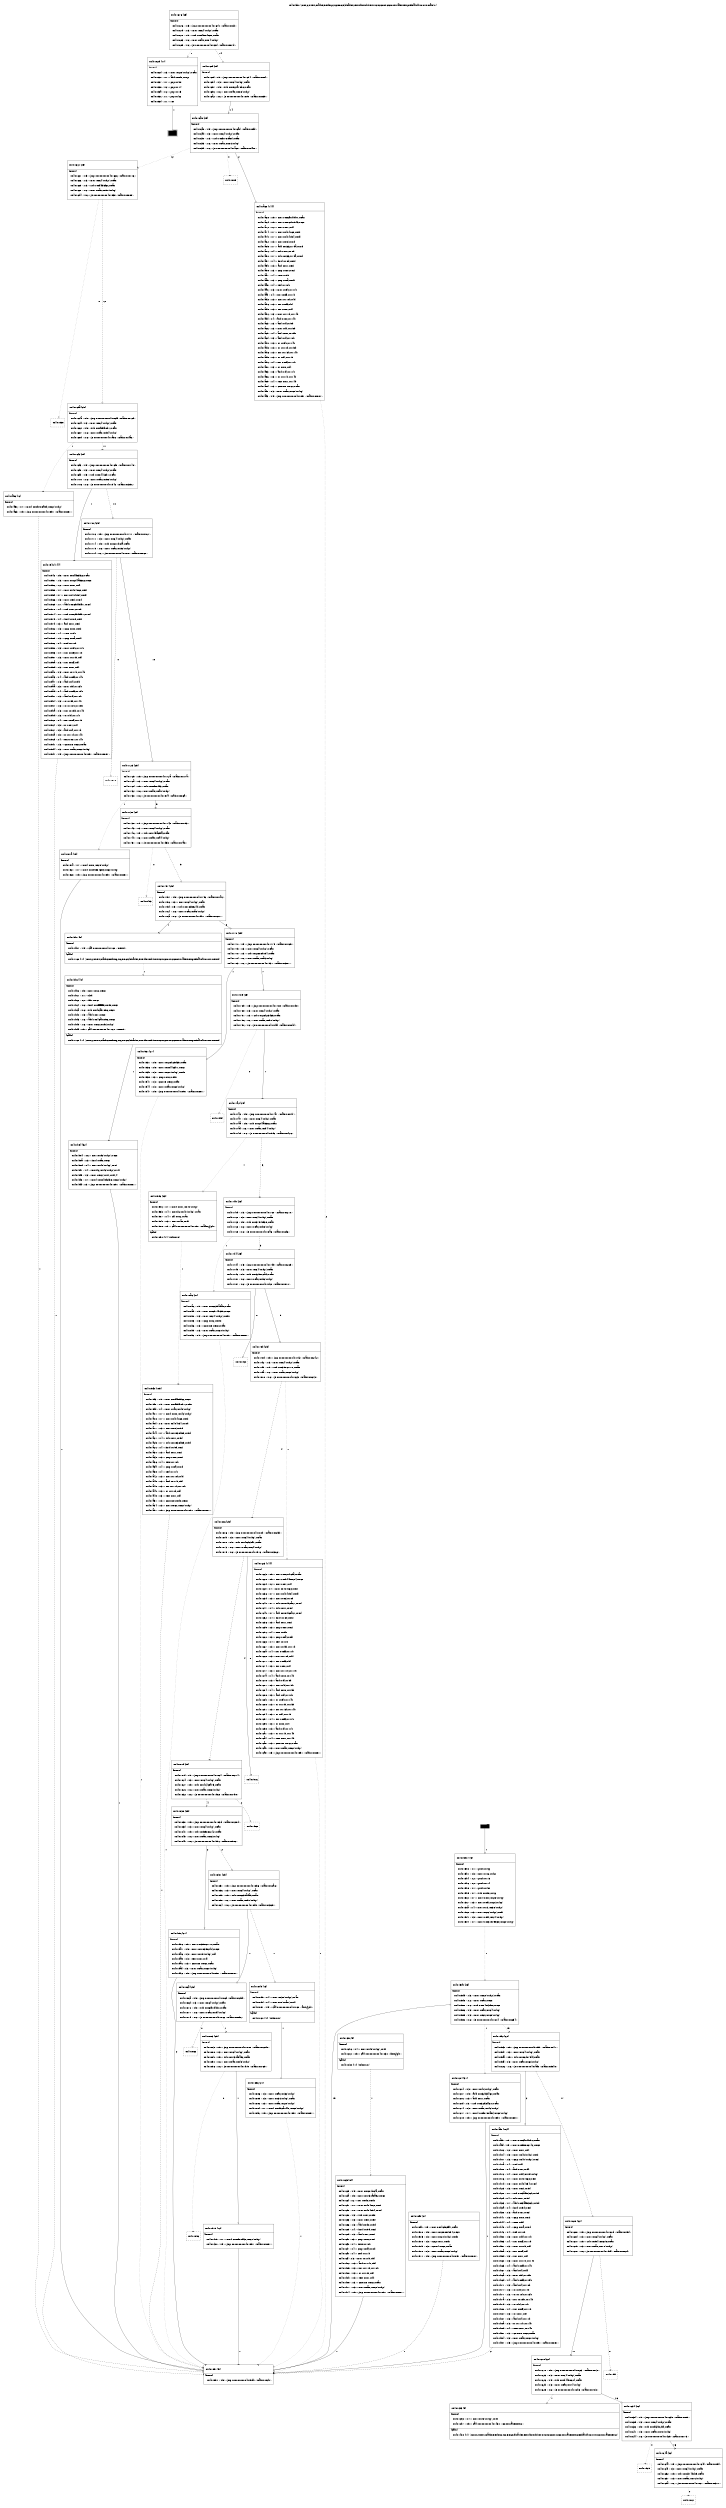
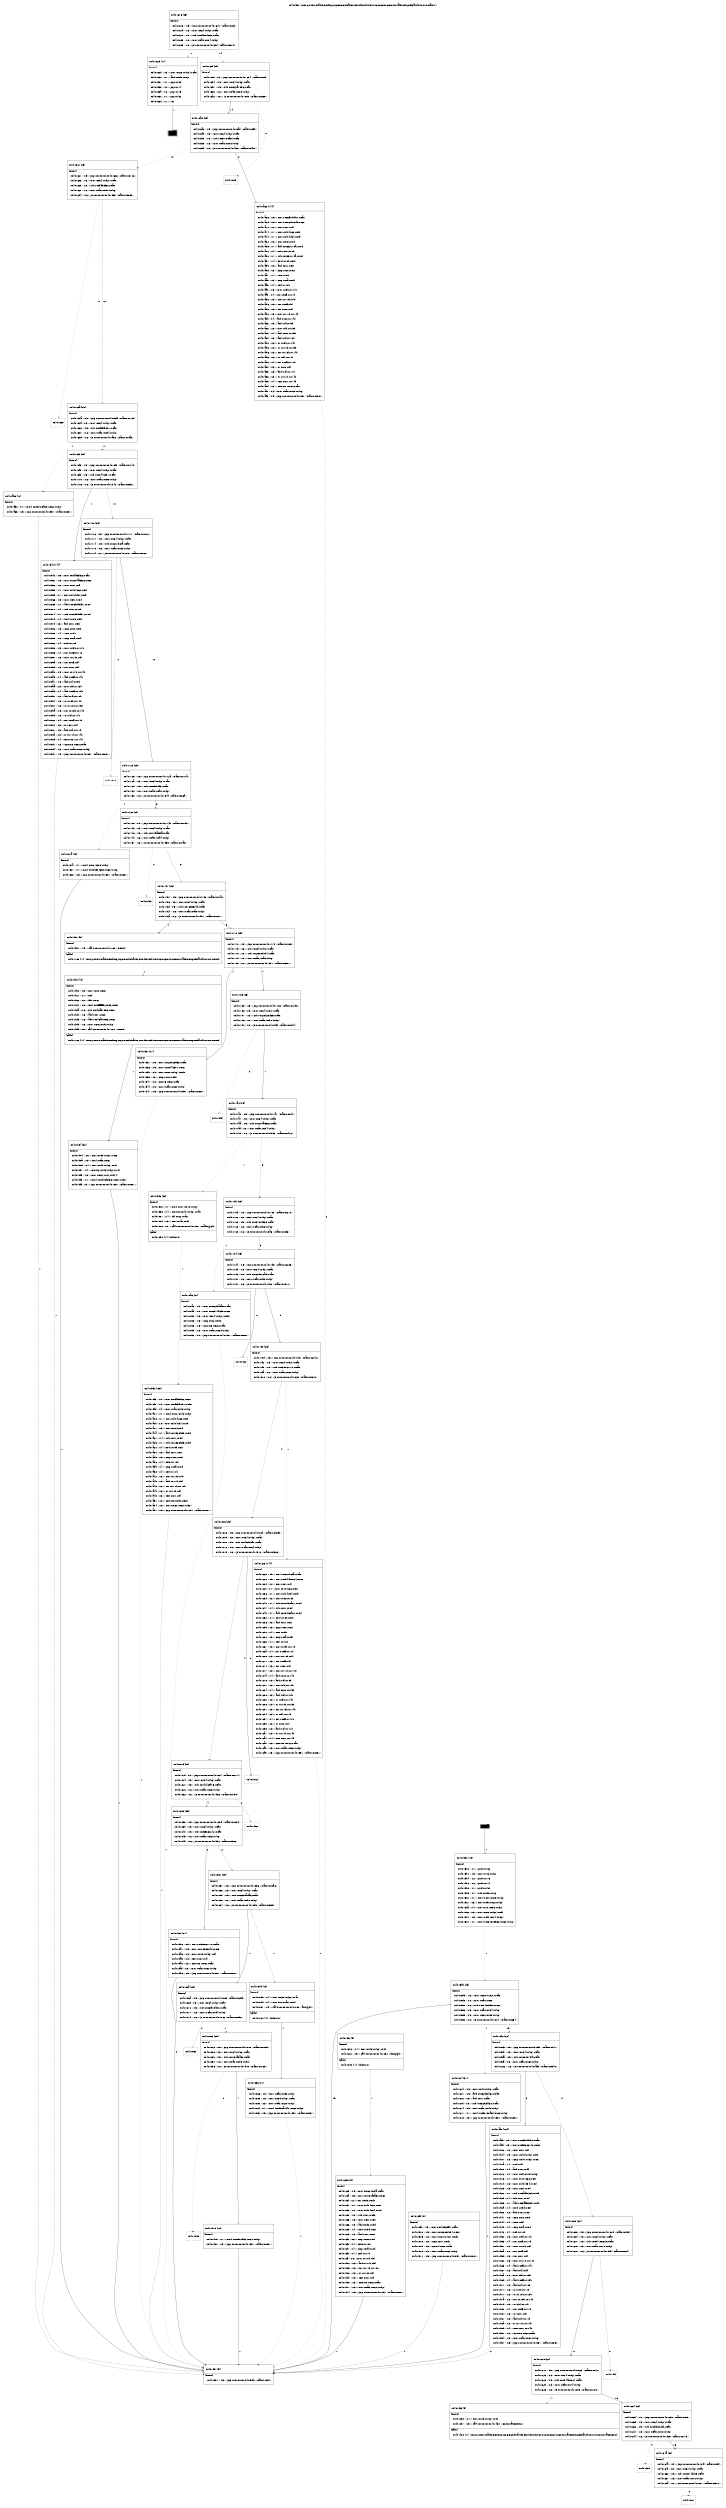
edge "0x4016a8 [25]" -> "0x401e09": now "0x40168f [25]" -> "0x401e09"
